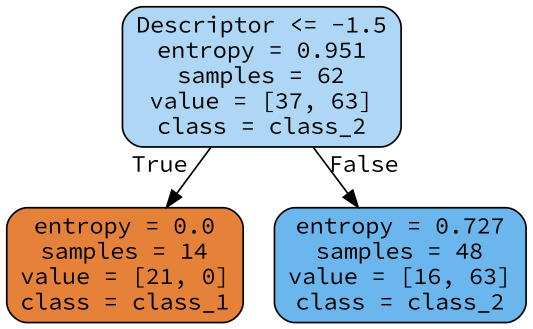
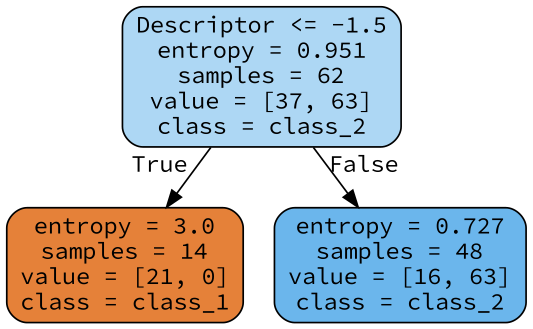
node "entropy = 0.0 samples = 14 value = [21, 0] class = class_1": label "entropy = 0.0 samples = 14 value = [21, 0] class = class_1" -> "entropy = 3.0 samples = 14 value = [21, 0] class = class_1"
